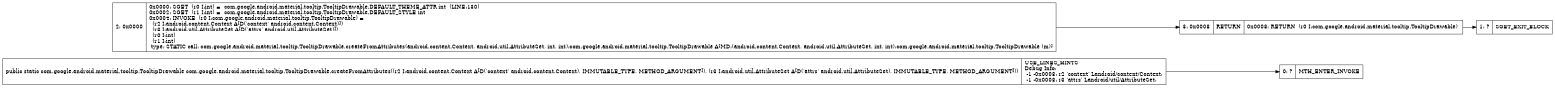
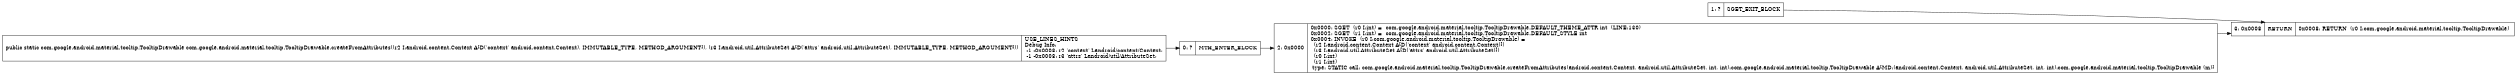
edge "3: 0x0008" -> "1: ?": reversed
edge "0: ?" -> "2: 0x0000": added
node "0: ?": text "MTH_ENTER_INVOKE" -> "MTH_ENTER_BLOCK"
